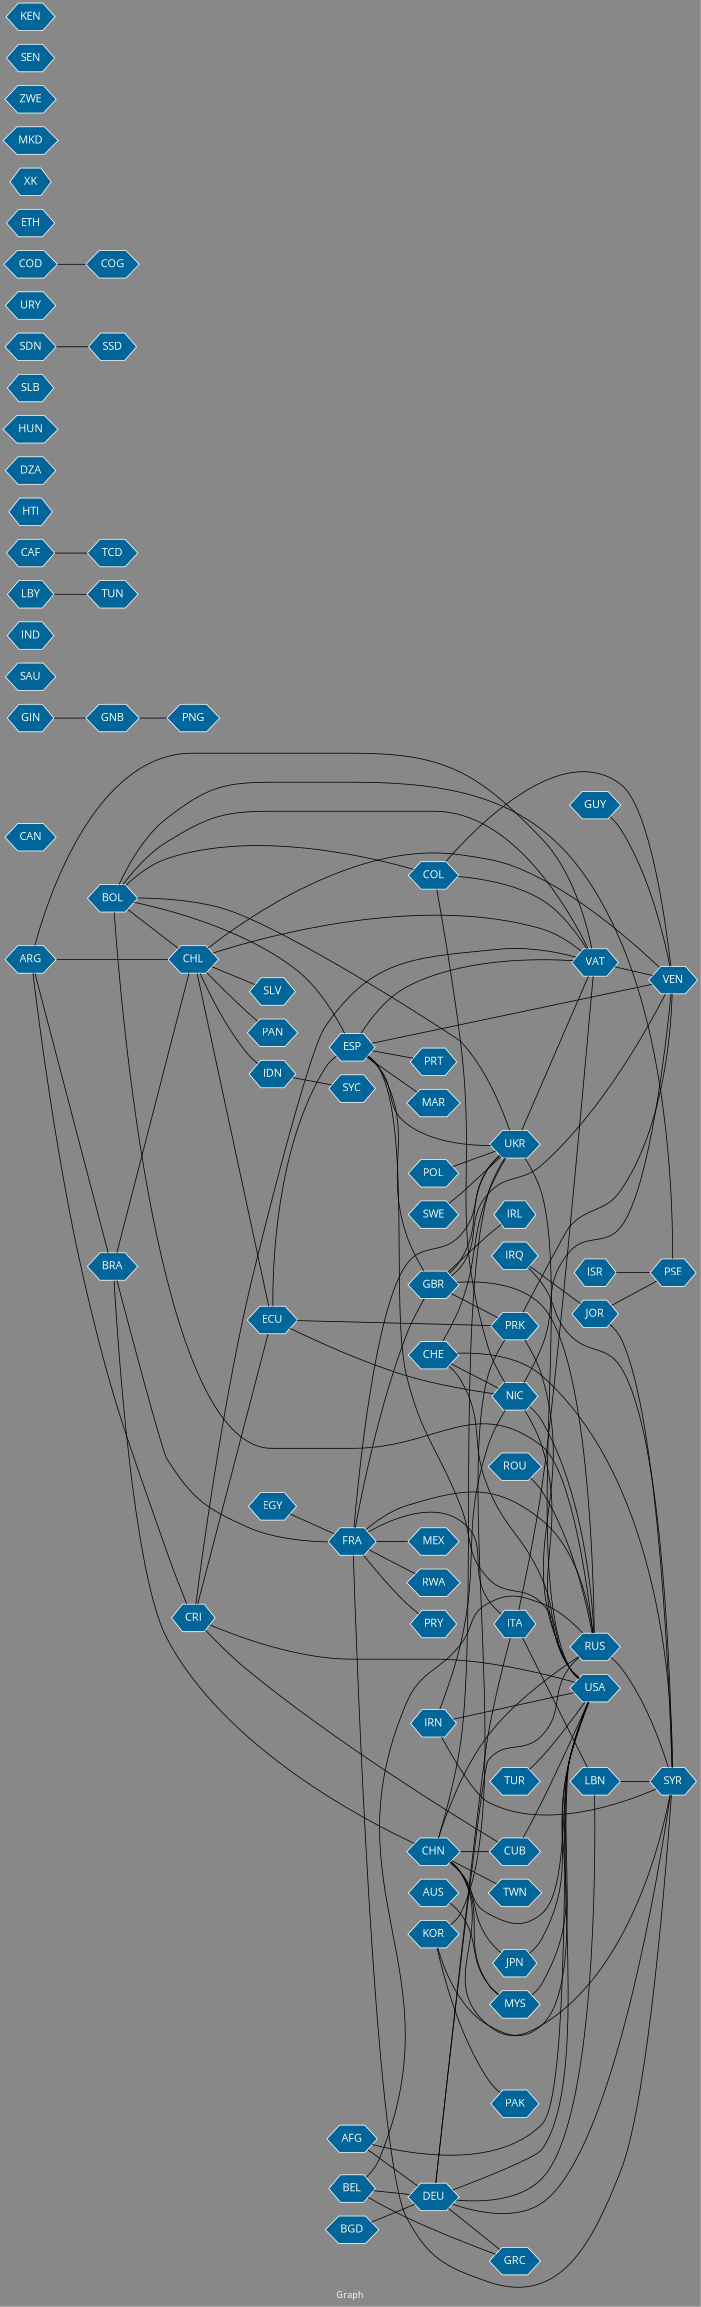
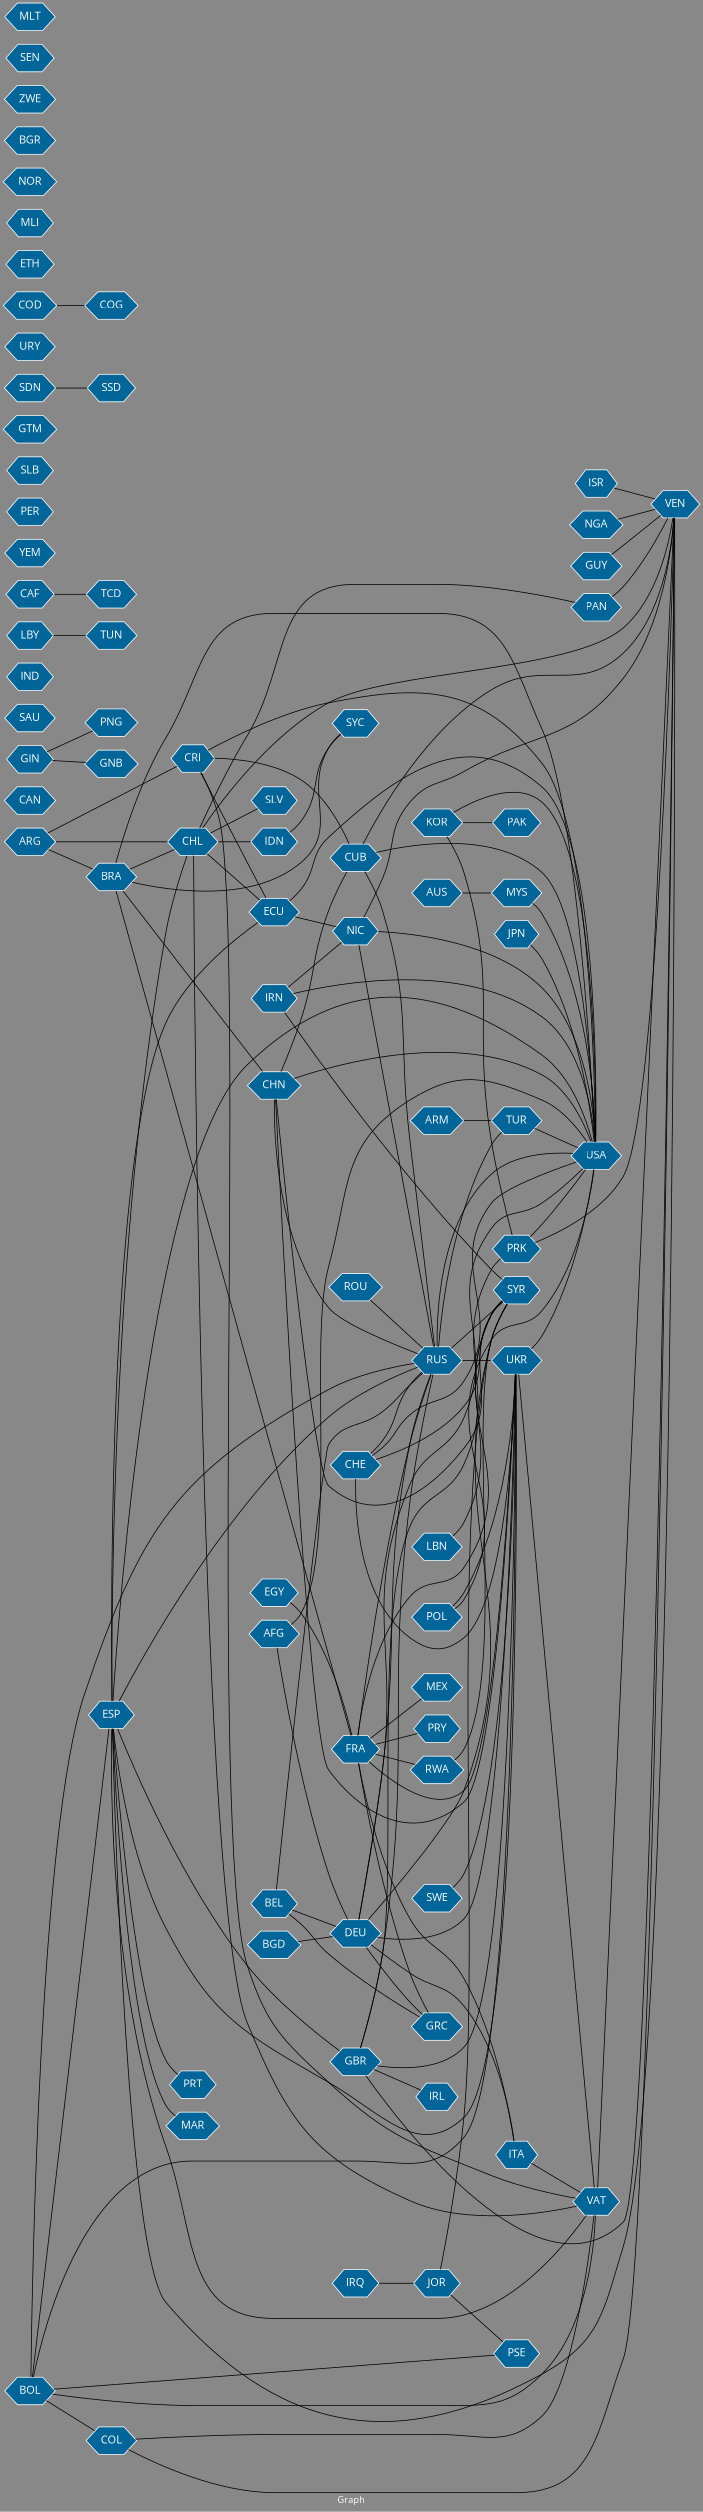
node "MLT": added
node "KEN": removed
node "BGR": added
node "MKD": removed
node "NOR": added
node "XK": removed
node "MLI": added
node "GTM": added
node "HUN": removed
node "DZA": removed
node "PER": added
node "HTI": removed
node "NGA": added
node "YEM": added
edge "VEN" -- "PAN": added
edge "BRA" -- "USA": added
edge "VEN" -- "CUB": added
edge "GNB" -- "PNG": now "GIN" -- "PNG"
edge "ARG" -- "VAT": removed
edge "SYC" -- "BRA": added
edge "BOL" -- "CHL": now "ESP" -- "CHL"
edge "CUB" -- "RUS": added
node "ARM": added
edge "COL" -- "NIC": removed
edge "USA" -- "RUS": added
edge "TUR" -- "RUS": added
edge "ISR" -- "PSE": now "ISR" -- "VEN"
edge "ECU" -- "PRK": now "ECU" -- "USA"
edge "RUS" -- "UKR": added
edge "CHE" -- "NIC": now "CHE" -- "RUS"
edge "IRQ" -- "SYR": now "RWA" -- "SYR"
edge "GBR" -- "FRA": now "GRC" -- "FRA"
edge "USA" -- "POL": added
edge "RUS" -- "ESP": added
edge "ITA" -- "LBN": removed
node "TWN": removed
edge "CHN" -- "JPN": removed
edge "CHN" -- "MYS": removed
edge "LBN" -- "DEU": now "UKR" -- "DEU"
